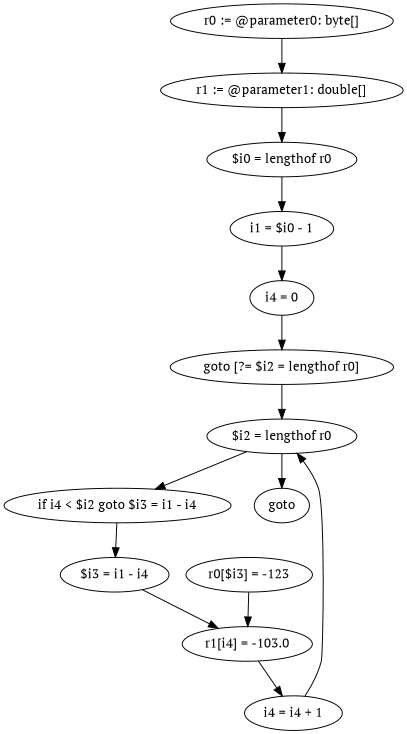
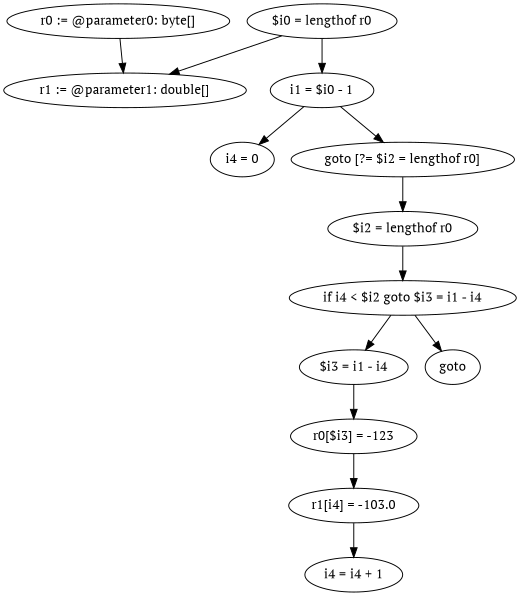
edge "r1 := @parameter1: double[]" -> "$i0 = lengthof r0": reversed
edge "i4 = 0" -> "goto [?= $i2 = lengthof r0]": now "i1 = $i0 - 1" -> "goto [?= $i2 = lengthof r0]"
edge "$i2 = lengthof r0" -> "goto": now "if i4 < $i2 goto $i3 = i1 - i4" -> "goto"
edge "i4 = i4 + 1" -> "$i2 = lengthof r0": removed
edge "$i3 = i1 - i4" -> "r1[i4] = -103.0": now "$i3 = i1 - i4" -> "r0[$i3] = -123"
